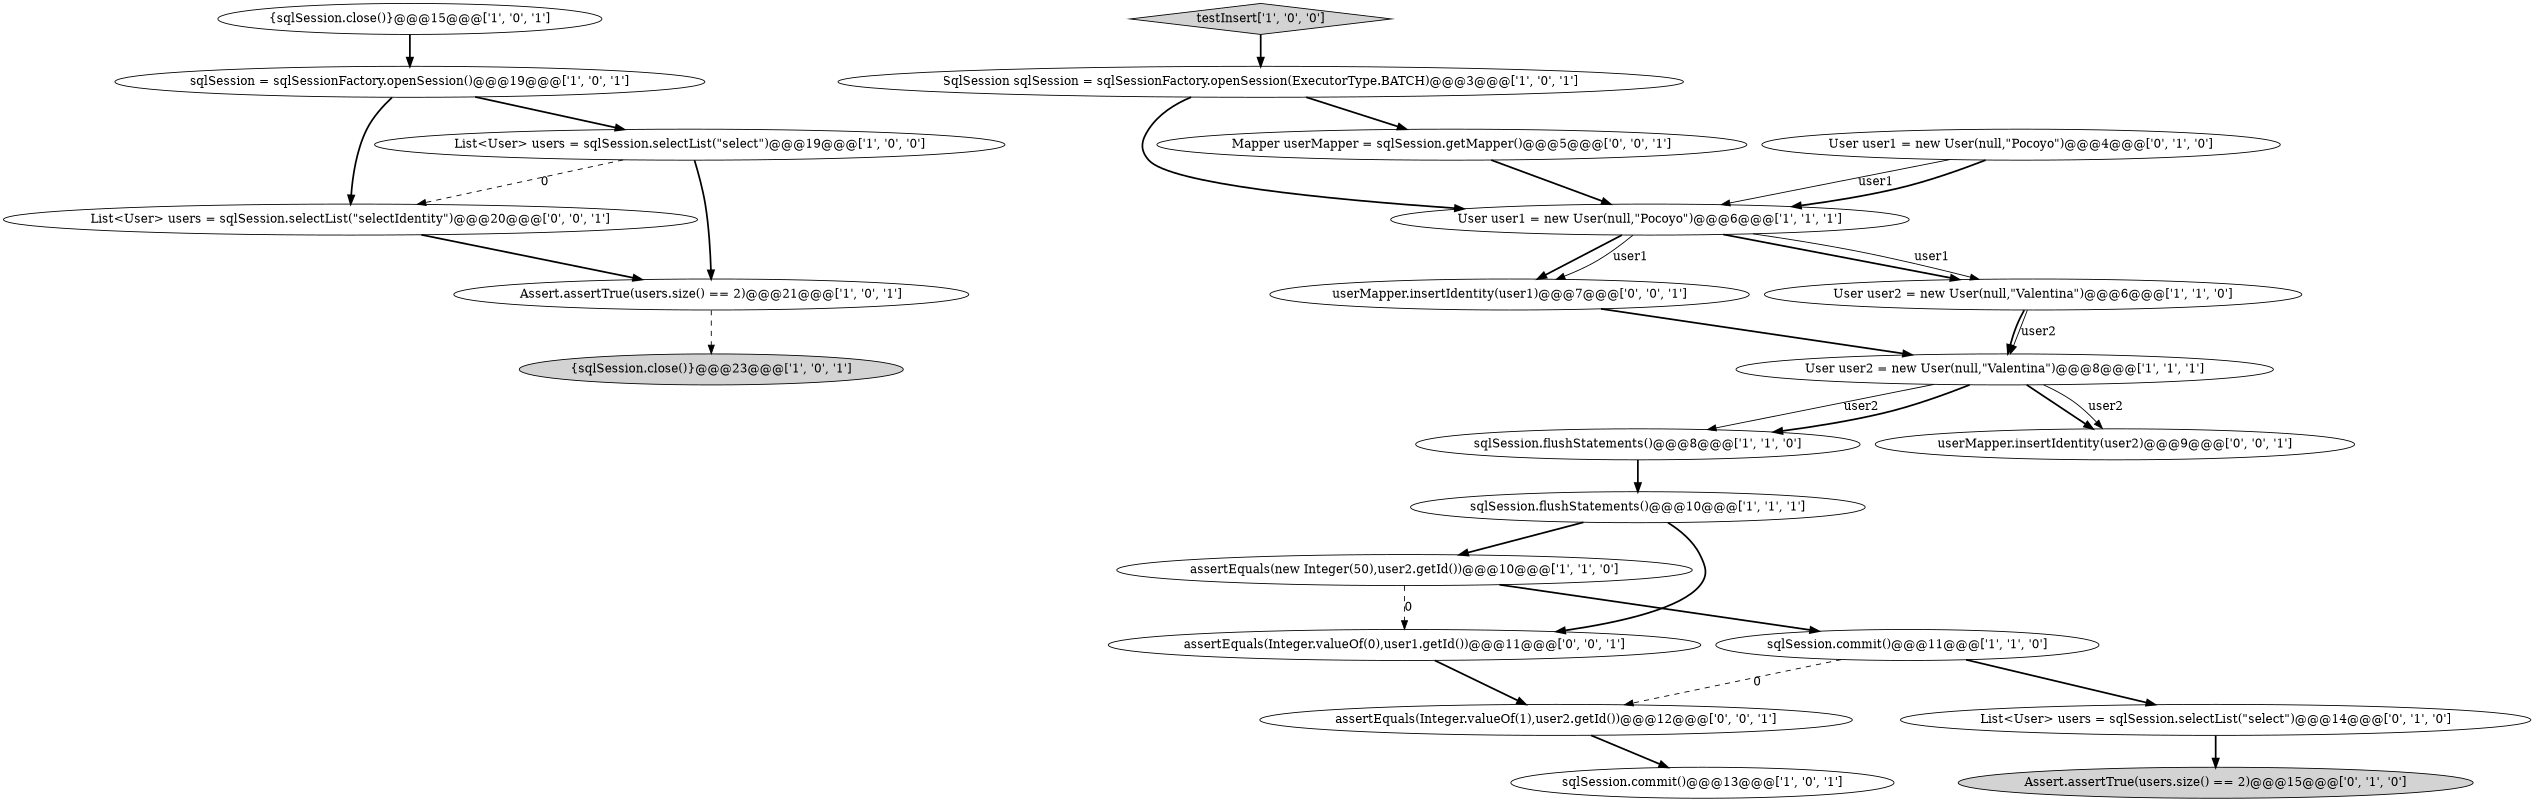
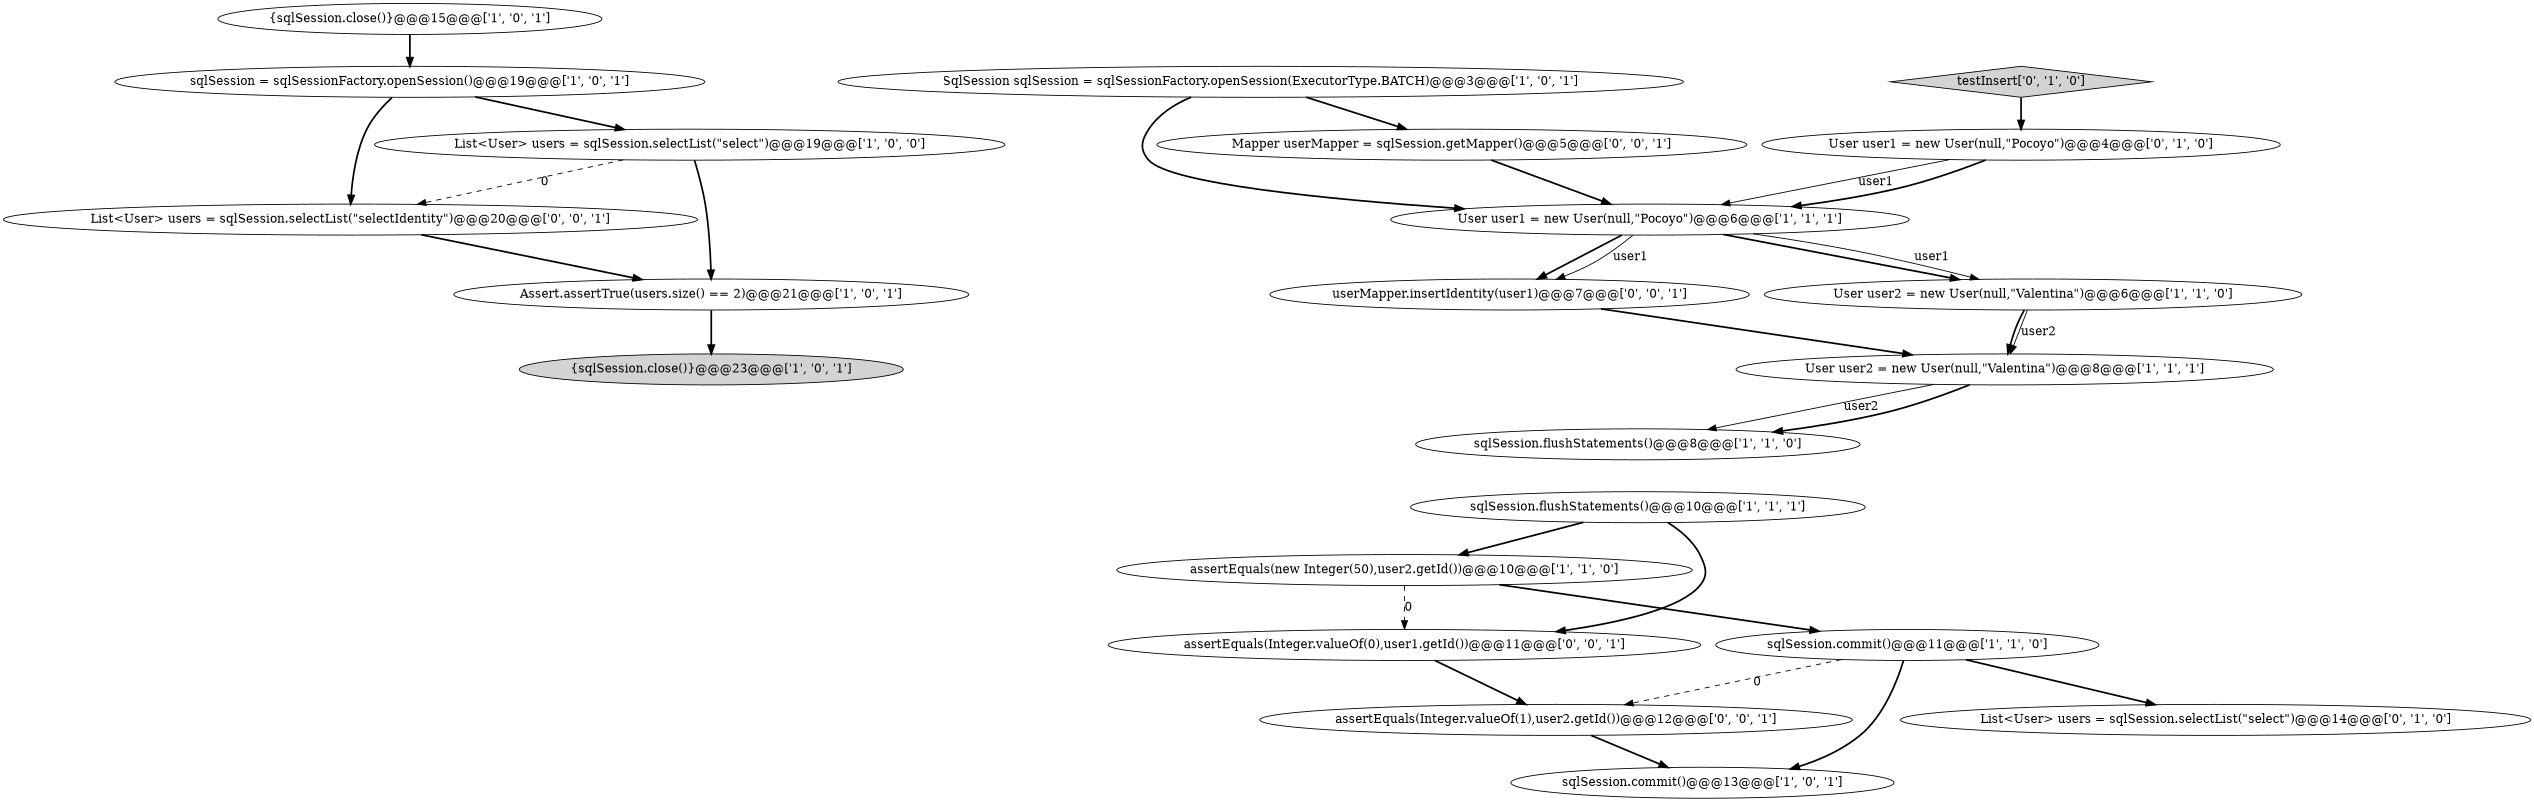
node "testInsert['1', '0', '0']": removed
node "testInsert['0', '1', '0']": added
edge "Assert.assertTrue(users.size() == 2)@@@21@@@['1', '0', '1']" -> "{sqlSession.close()}@@@23@@@['1', '0', '1']": style dashed -> bold
node "userMapper.insertIdentity(user2)@@@9@@@['0', '0', '1']": removed
edge "sqlSession.flushStatements()@@@8@@@['1', '1', '0']" -> "sqlSession.flushStatements()@@@10@@@['1', '1', '1']": removed
edge "sqlSession.commit()@@@11@@@['1', '1', '0']" -> "sqlSession.commit()@@@13@@@['1', '0', '1']": added
node "Assert.assertTrue(users.size() == 2)@@@15@@@['0', '1', '0']": removed
